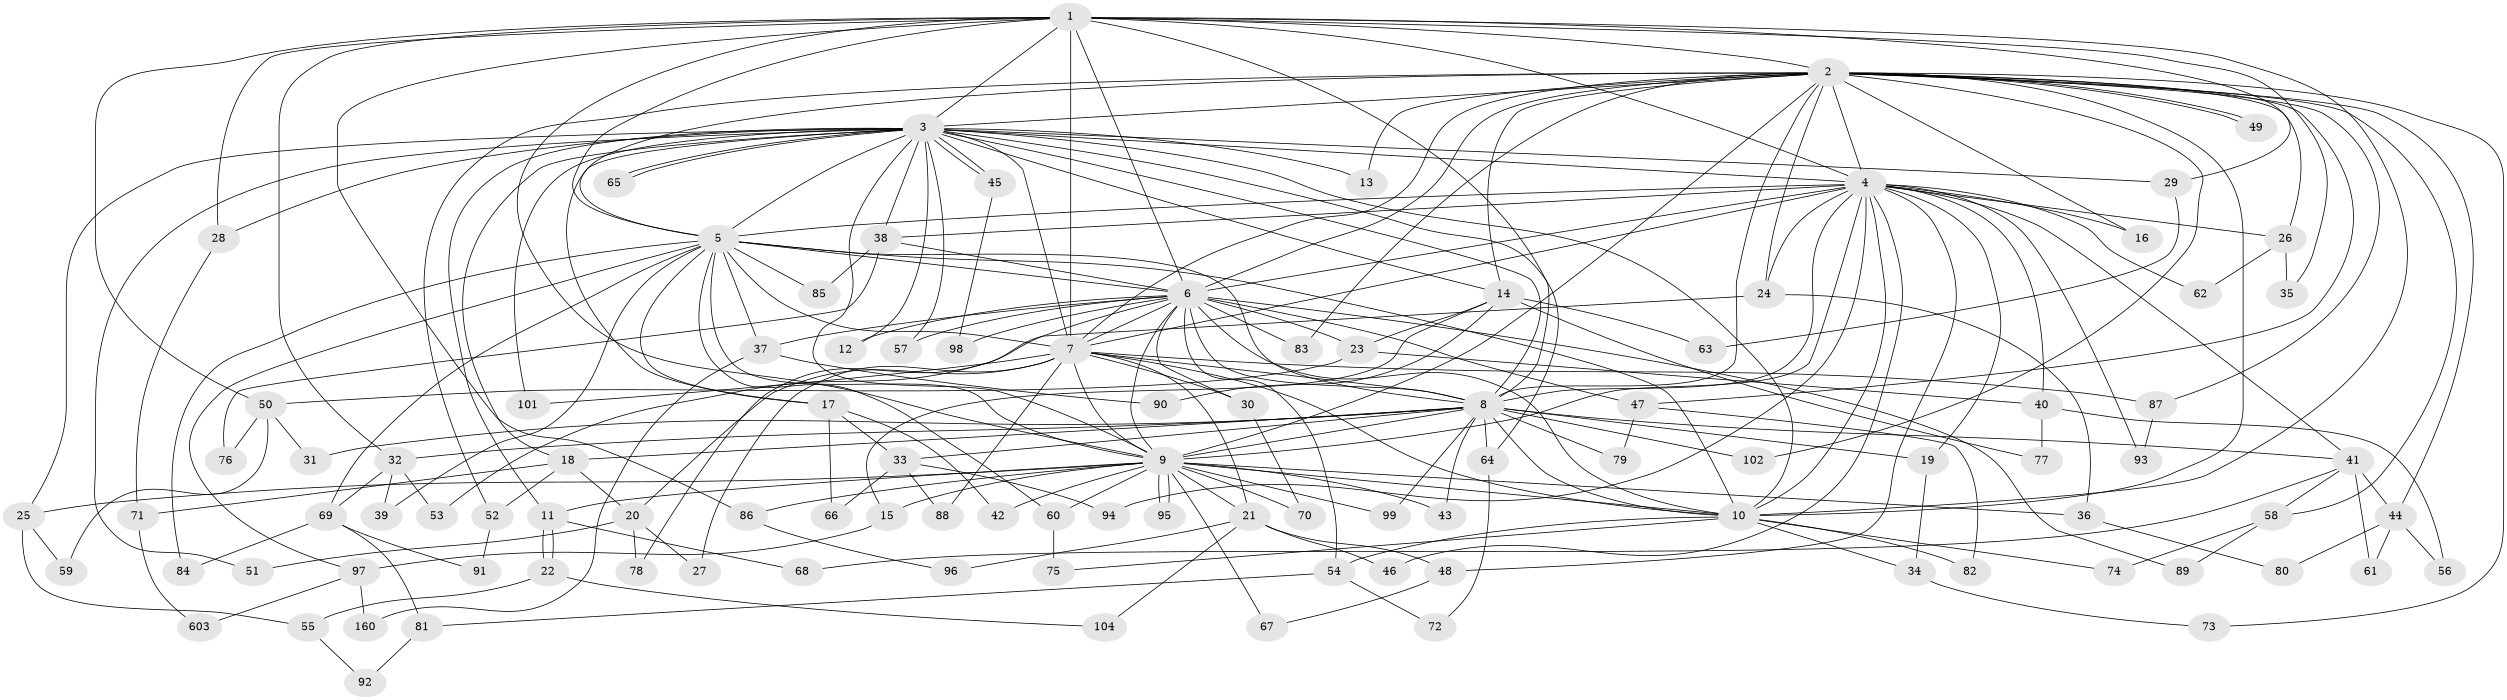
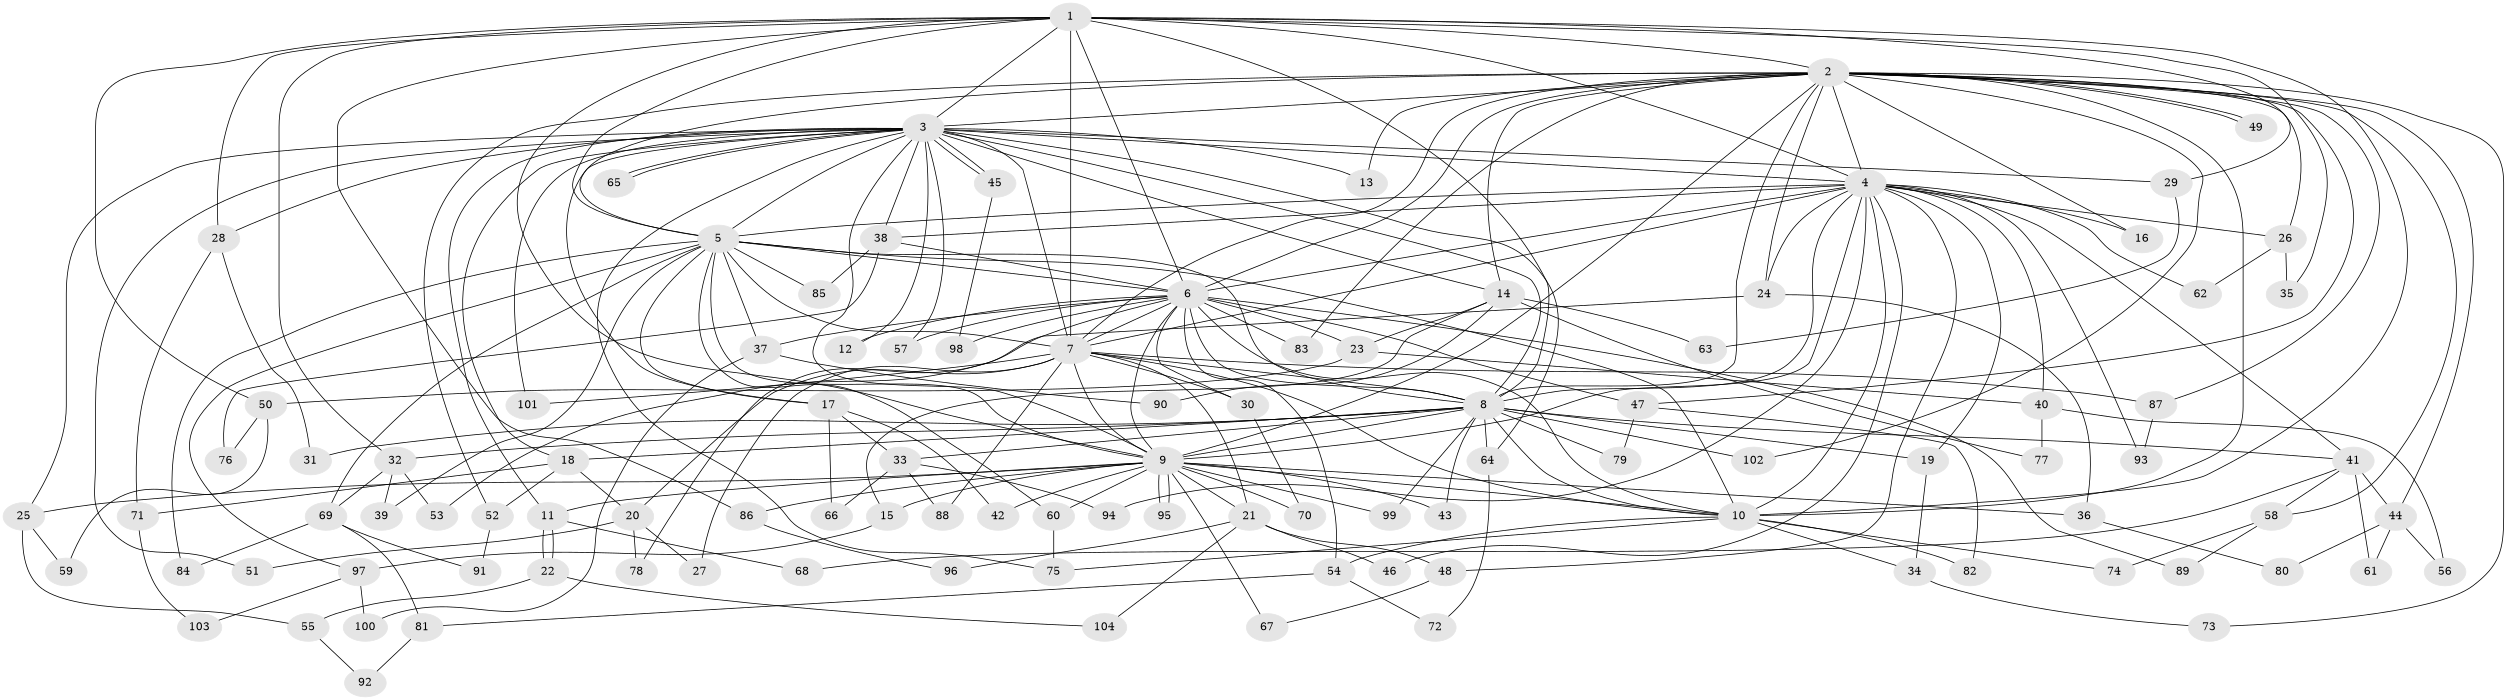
edge "3" -- "10": now "3" -- "75"
edge "50" -- "31": now "28" -- "31"
node "603": label "603" -> "103"
node "160": label "160" -> "100"
